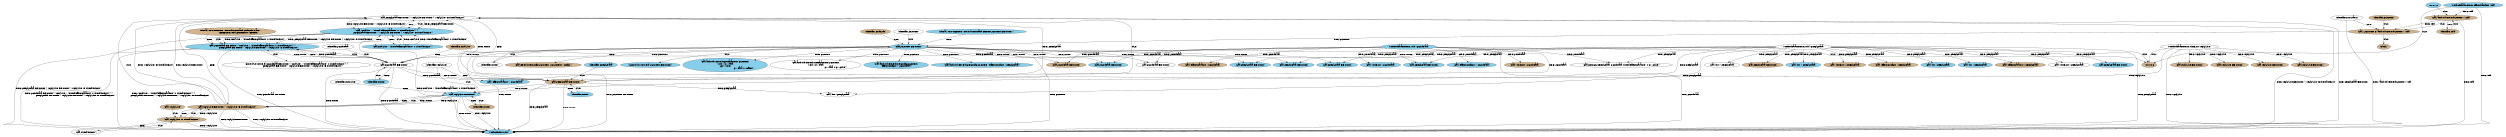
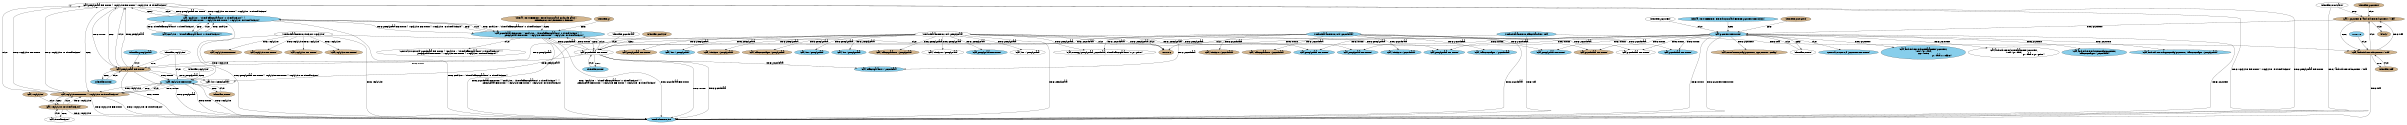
node "(Identifier,p)": added
edge "(Call,* pContext = (android::ReverbContext *) self)" -> "(Call,(android::ReverbContext *) self)": added, label "CFG:"
